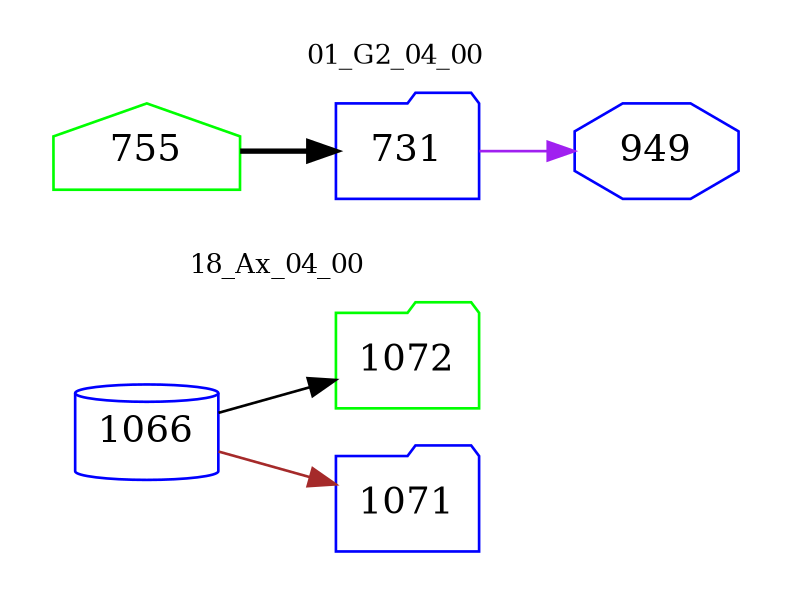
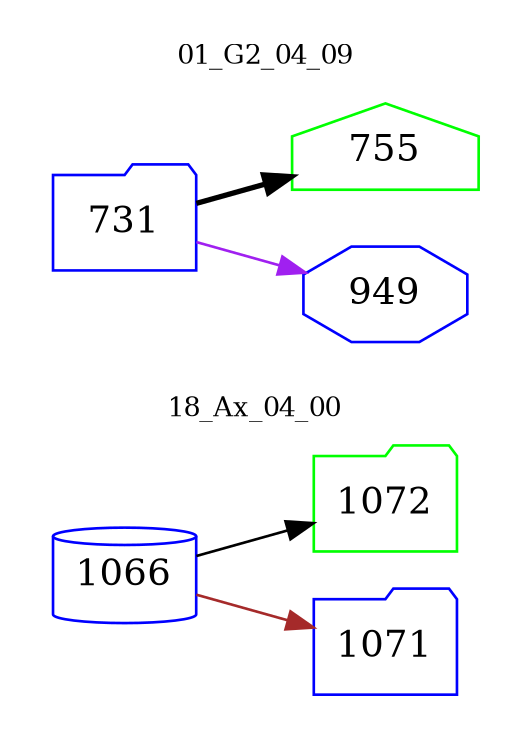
cluster "01_G2_04_00": label "01_G2_04_00" -> "01_G2_04_09"
edge "755" -> "731": reversed
